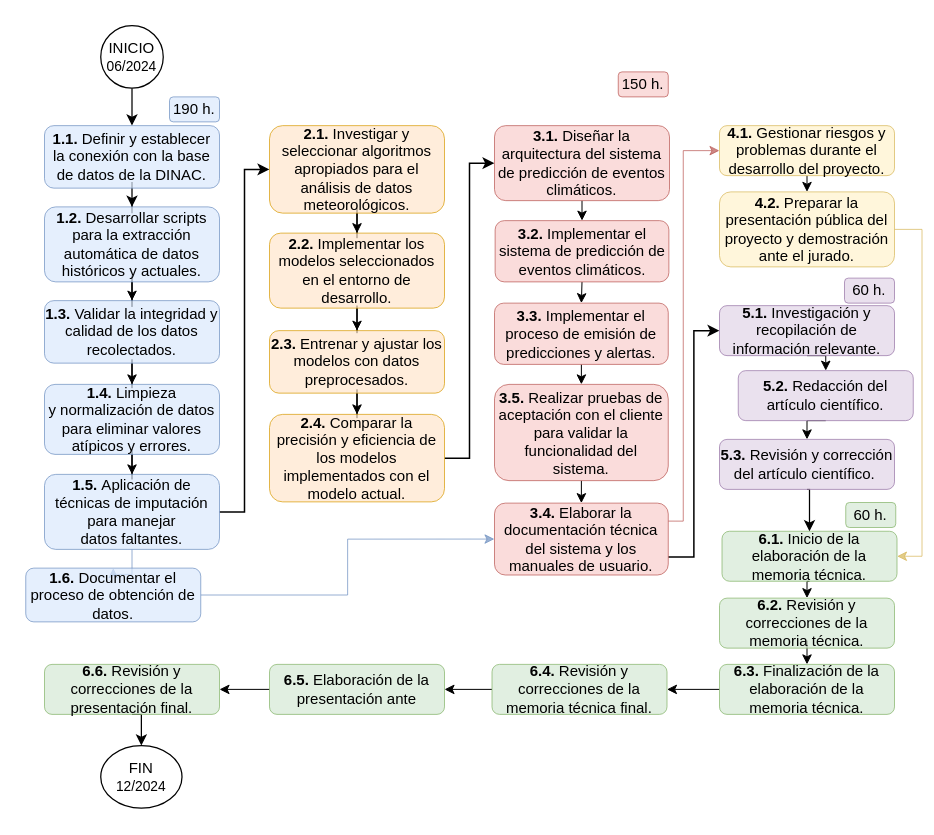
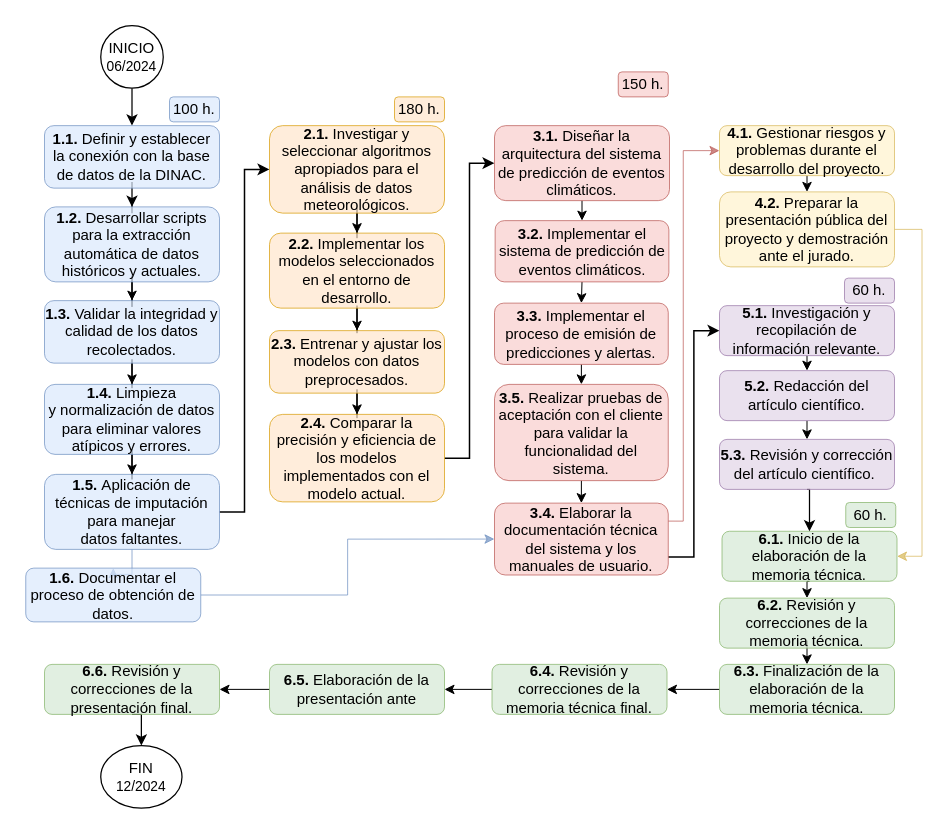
node "190 h.": label "190 h." -> "100 h."
node "180 h.": added
node "5.2. Redacción del artículo científico.": moved (826, 396) -> (807, 396)
